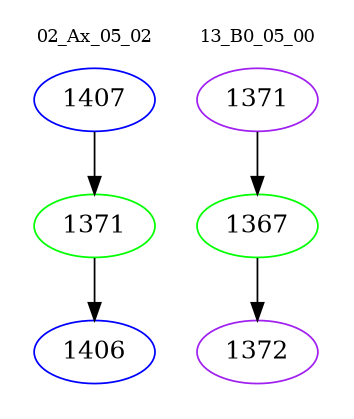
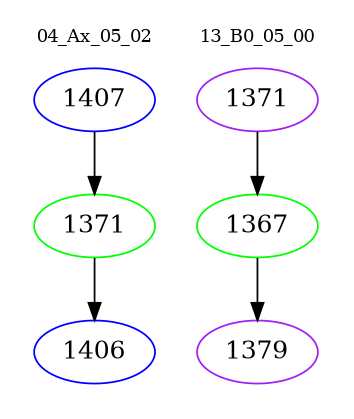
cluster "02_Ax_05_02": label "02_Ax_05_02" -> "04_Ax_05_02"
node "1372": label "1372" -> "1379"
